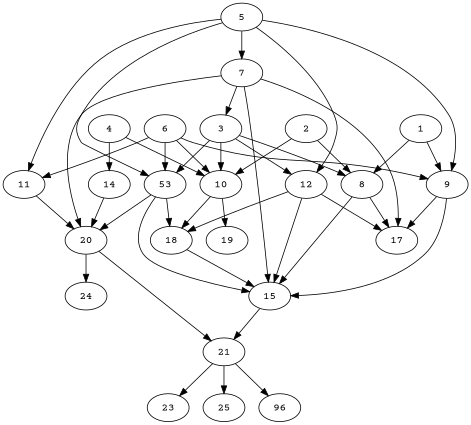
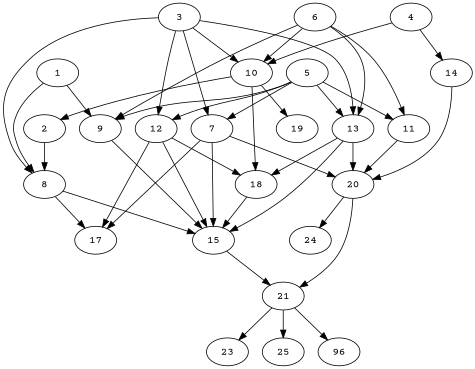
edge "7" -> "3": reversed
edge "2" -> "10": reversed
node "53": label "53" -> "13"
edge "9" -> "17": removed
